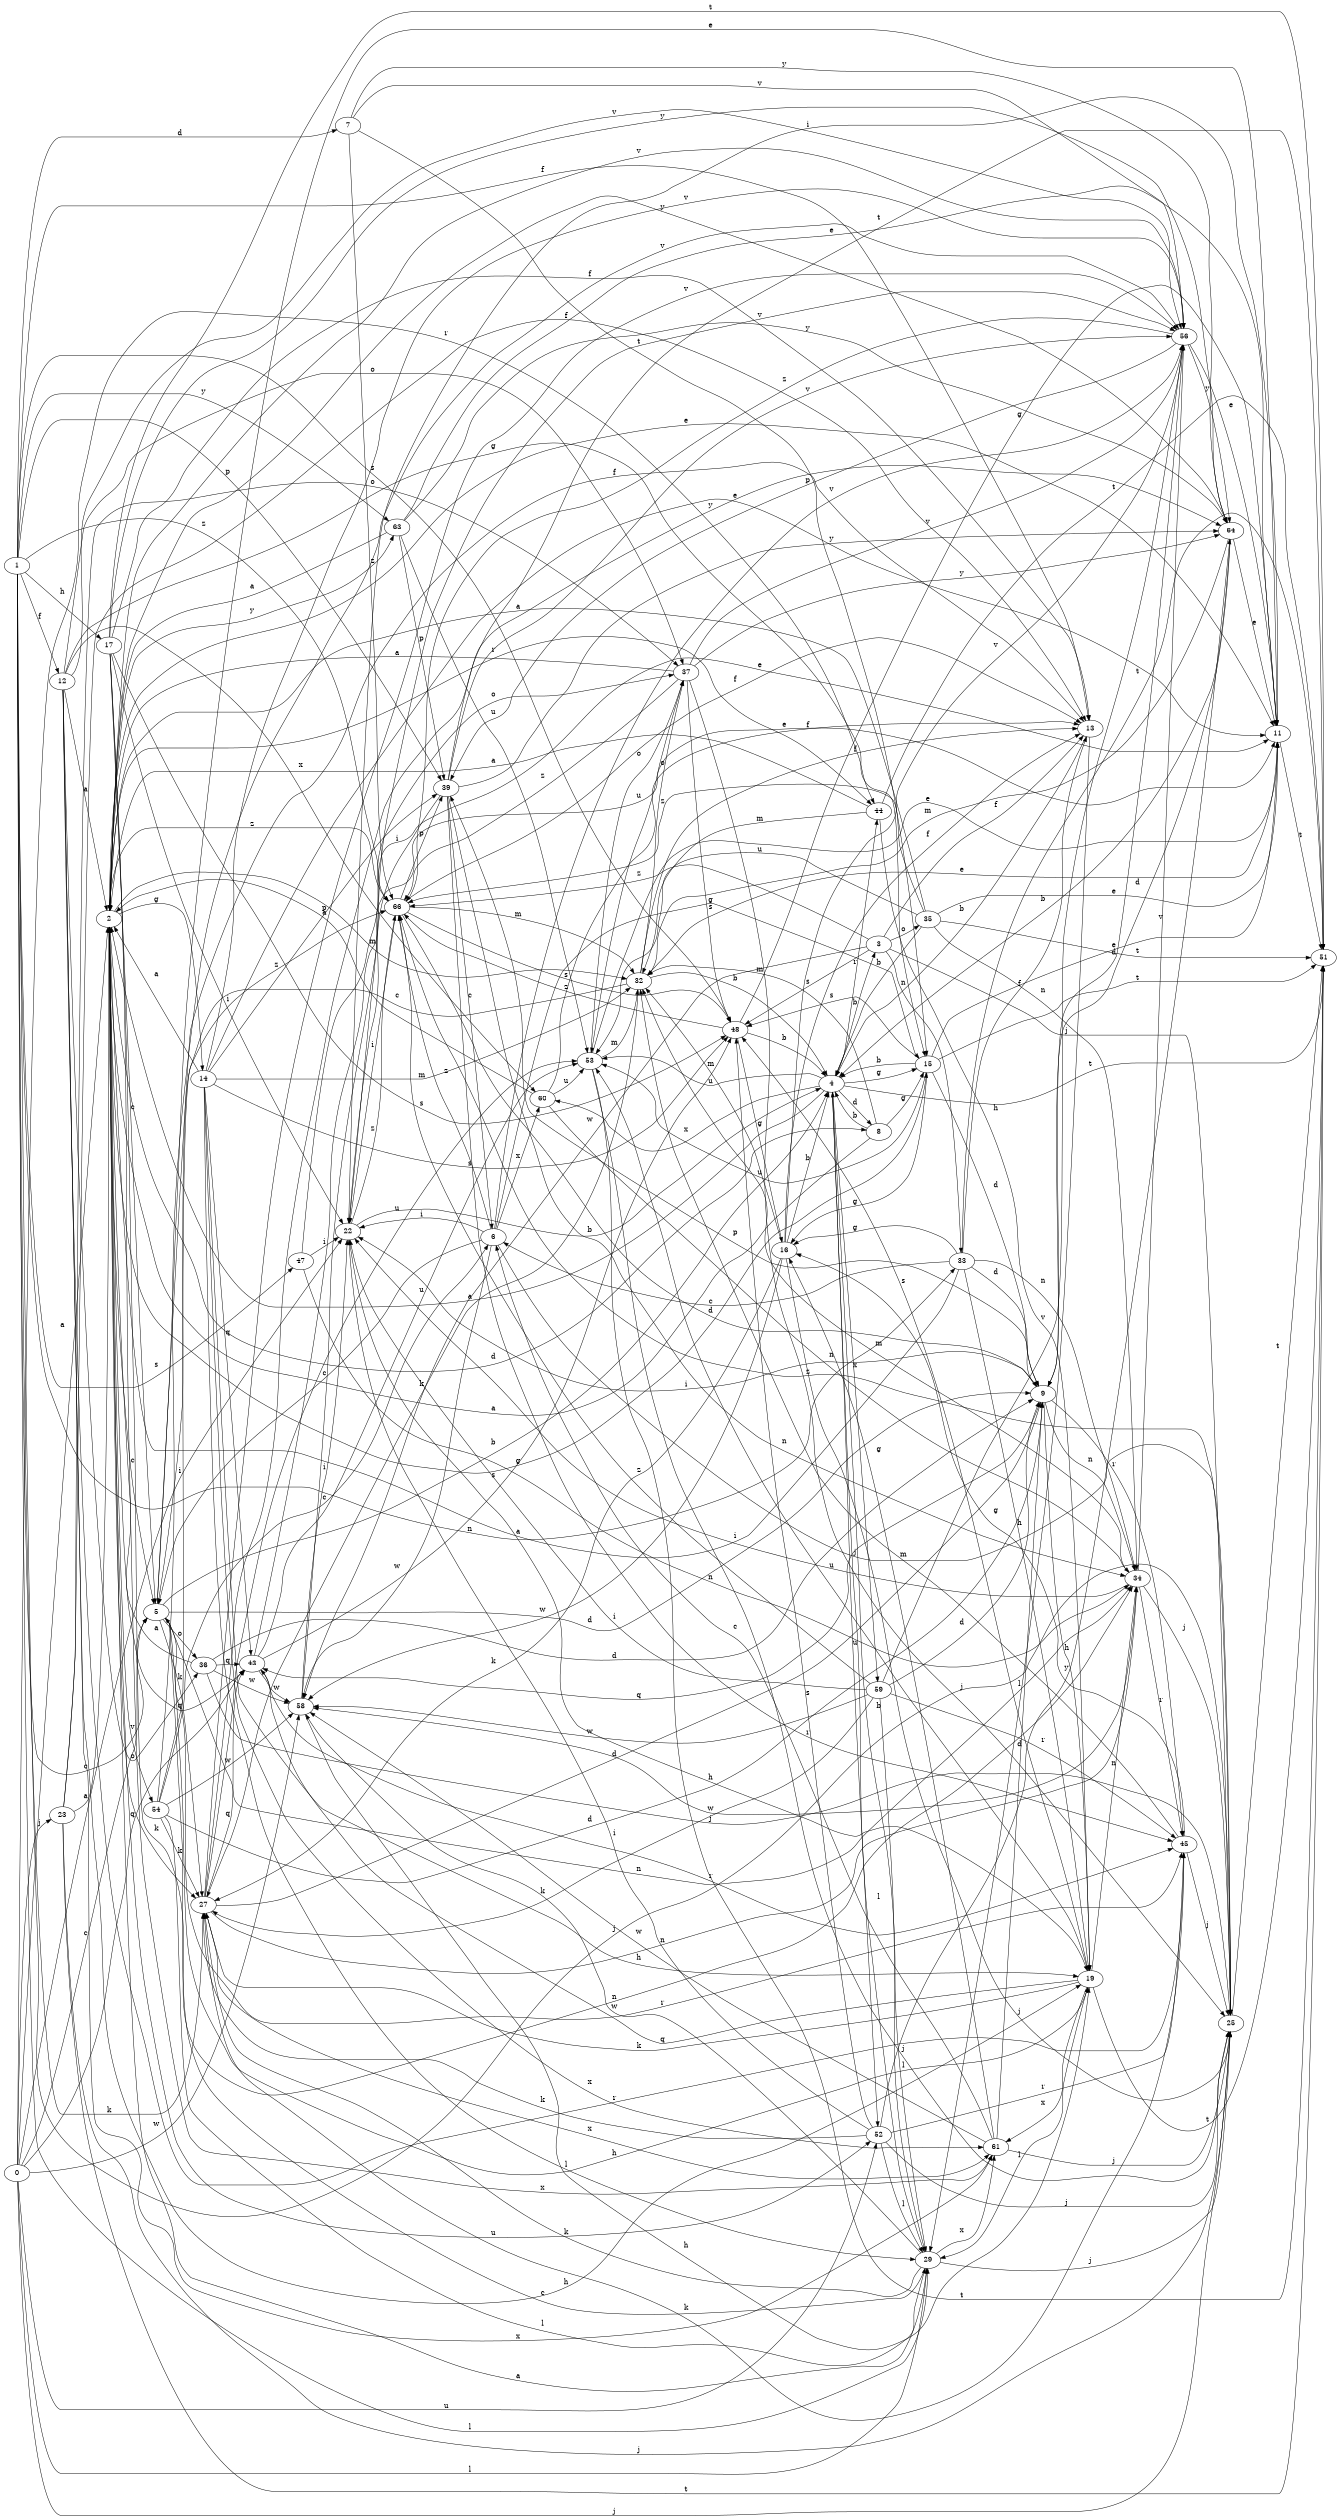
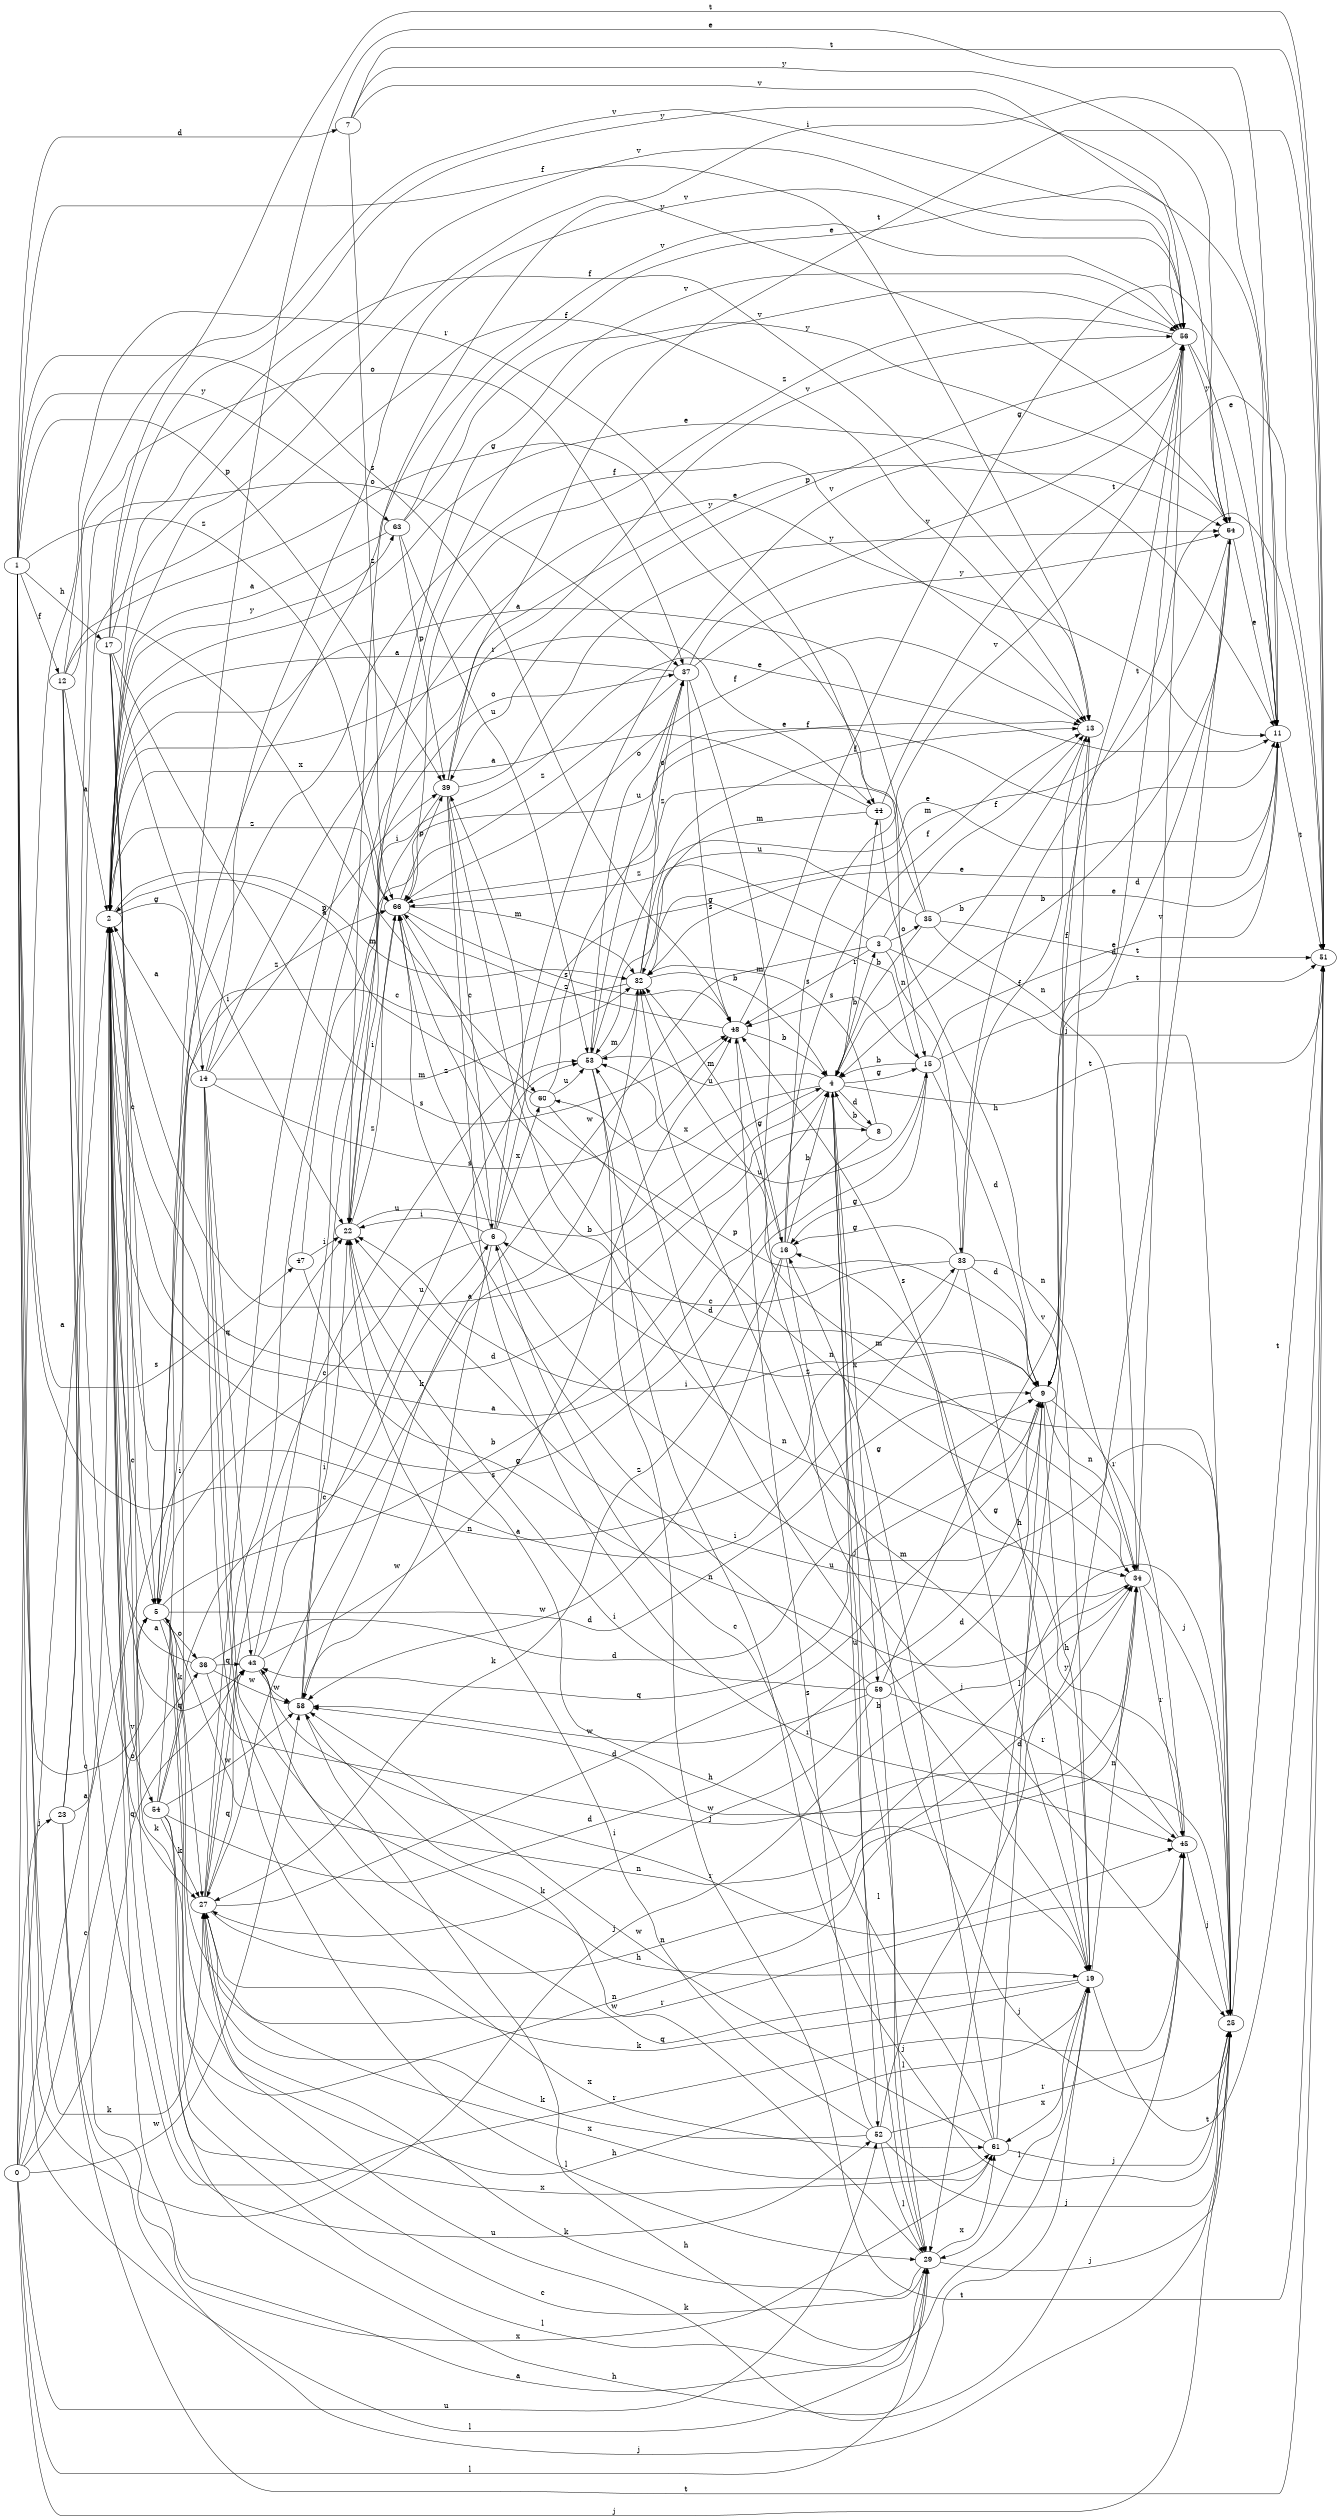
edge "7" -> "15": now "7" -> "51"
edge "9" -> "13": added, label "f"
edge "8" -> "15": removed, label "g"
edge "12" -> "19": now "54" -> "19"
